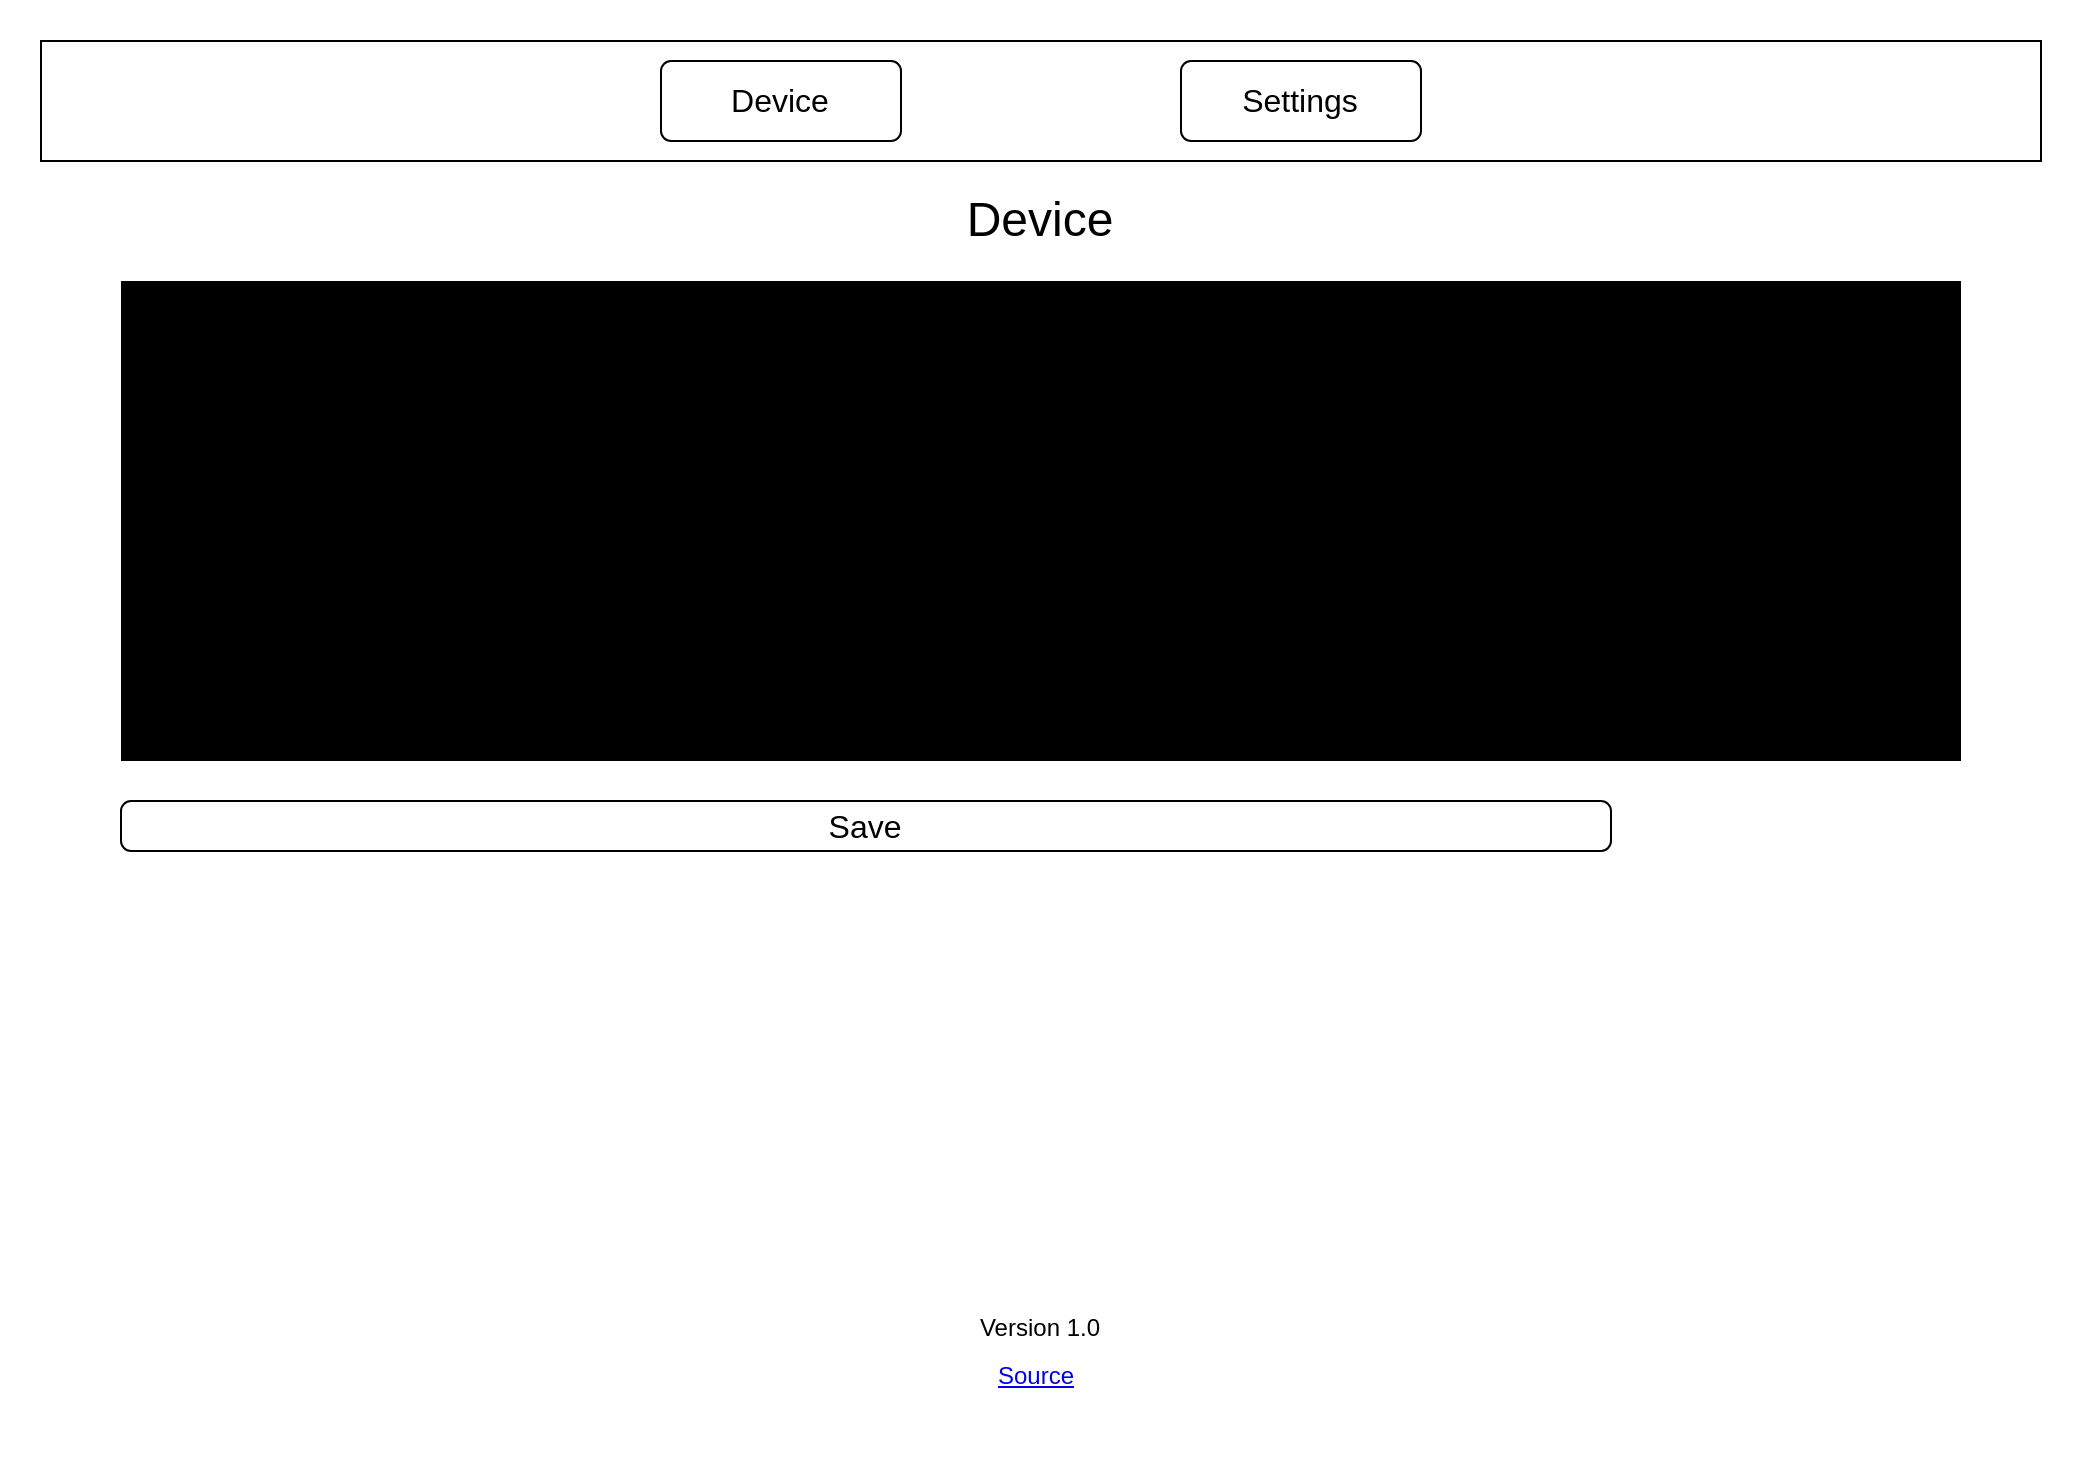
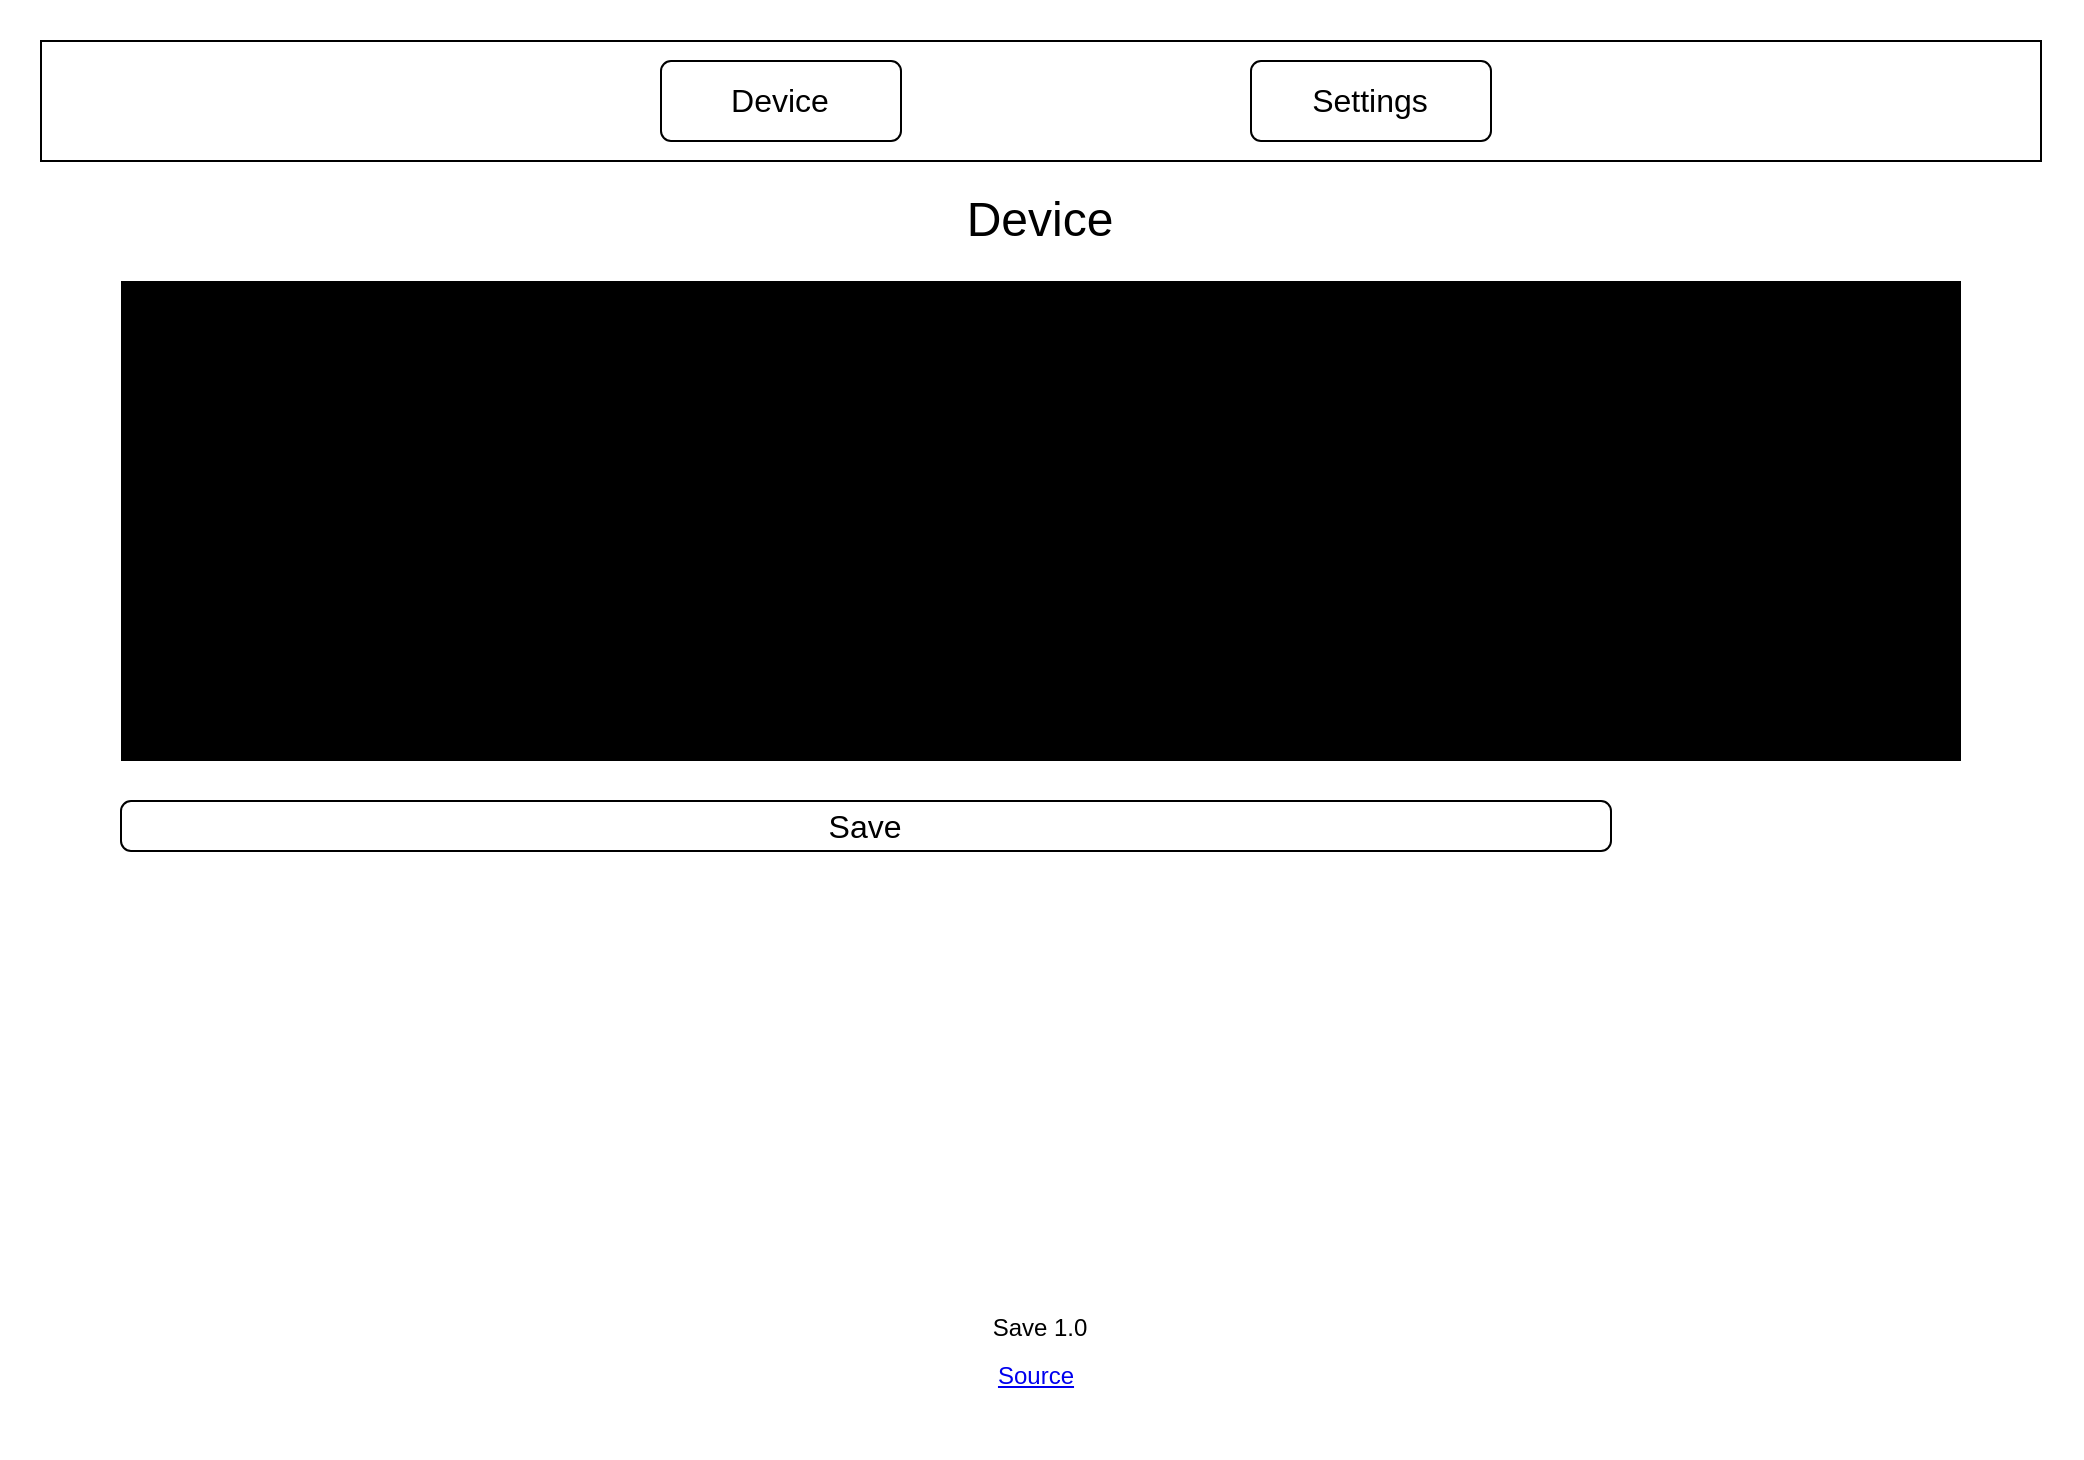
node "Settings": moved (1301, 101) -> (1371, 101)
node "Version 1.0": label "Version 1.0" -> "Save 1.0"
